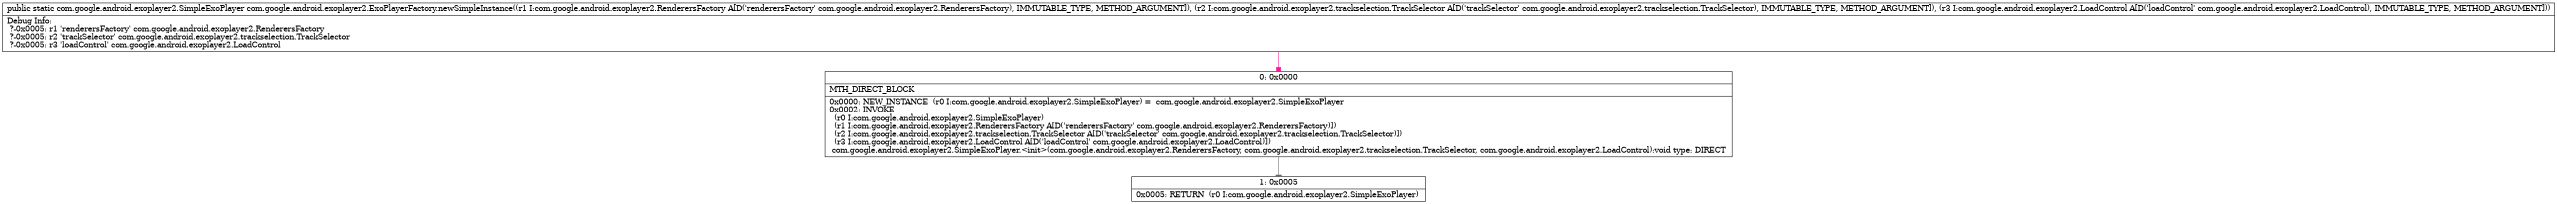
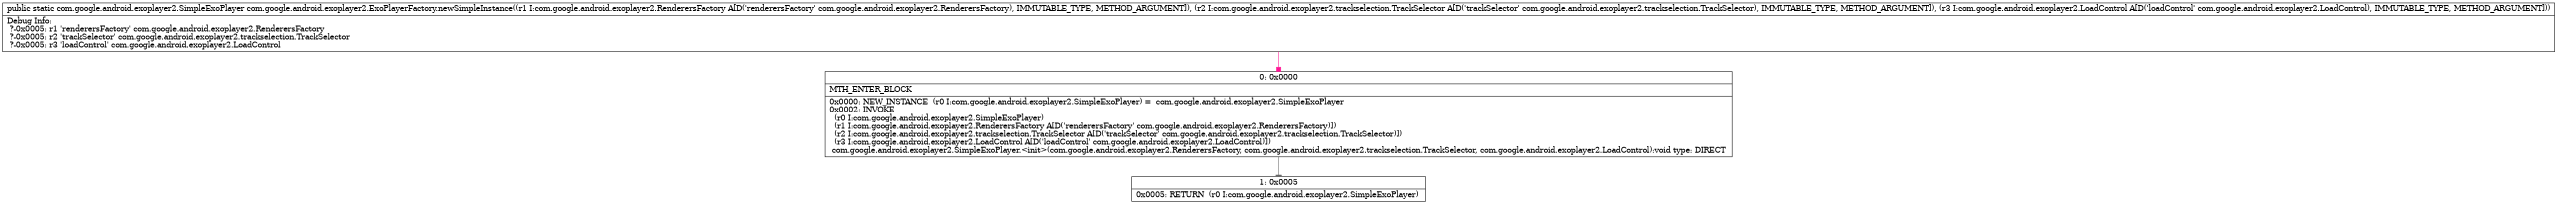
node "0: 0x0000": text "MTH_DIRECT_BLOCK" -> "MTH_ENTER_BLOCK"
